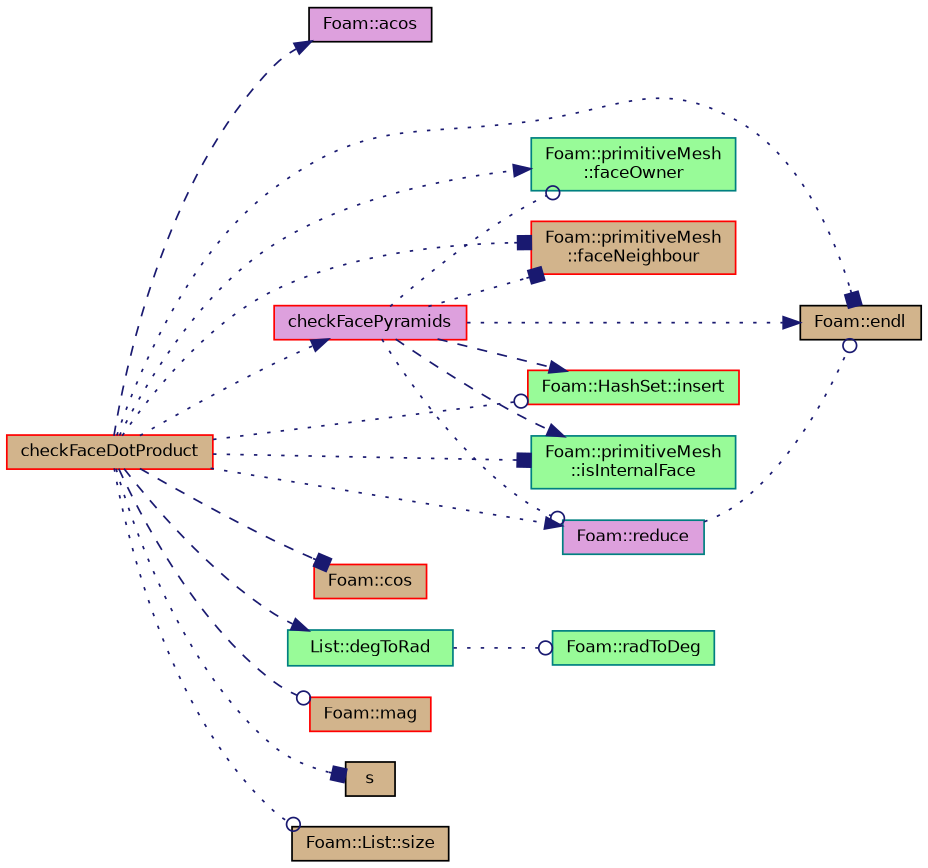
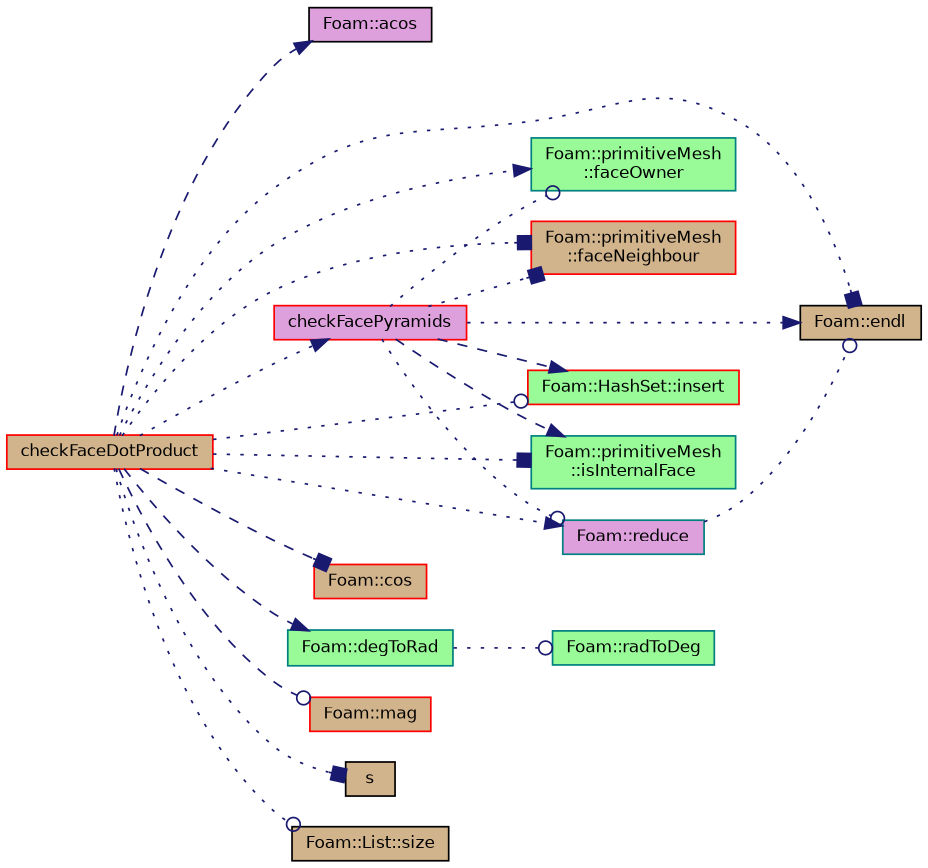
node "List::degToRad": label "List::degToRad" -> "Foam::degToRad"
